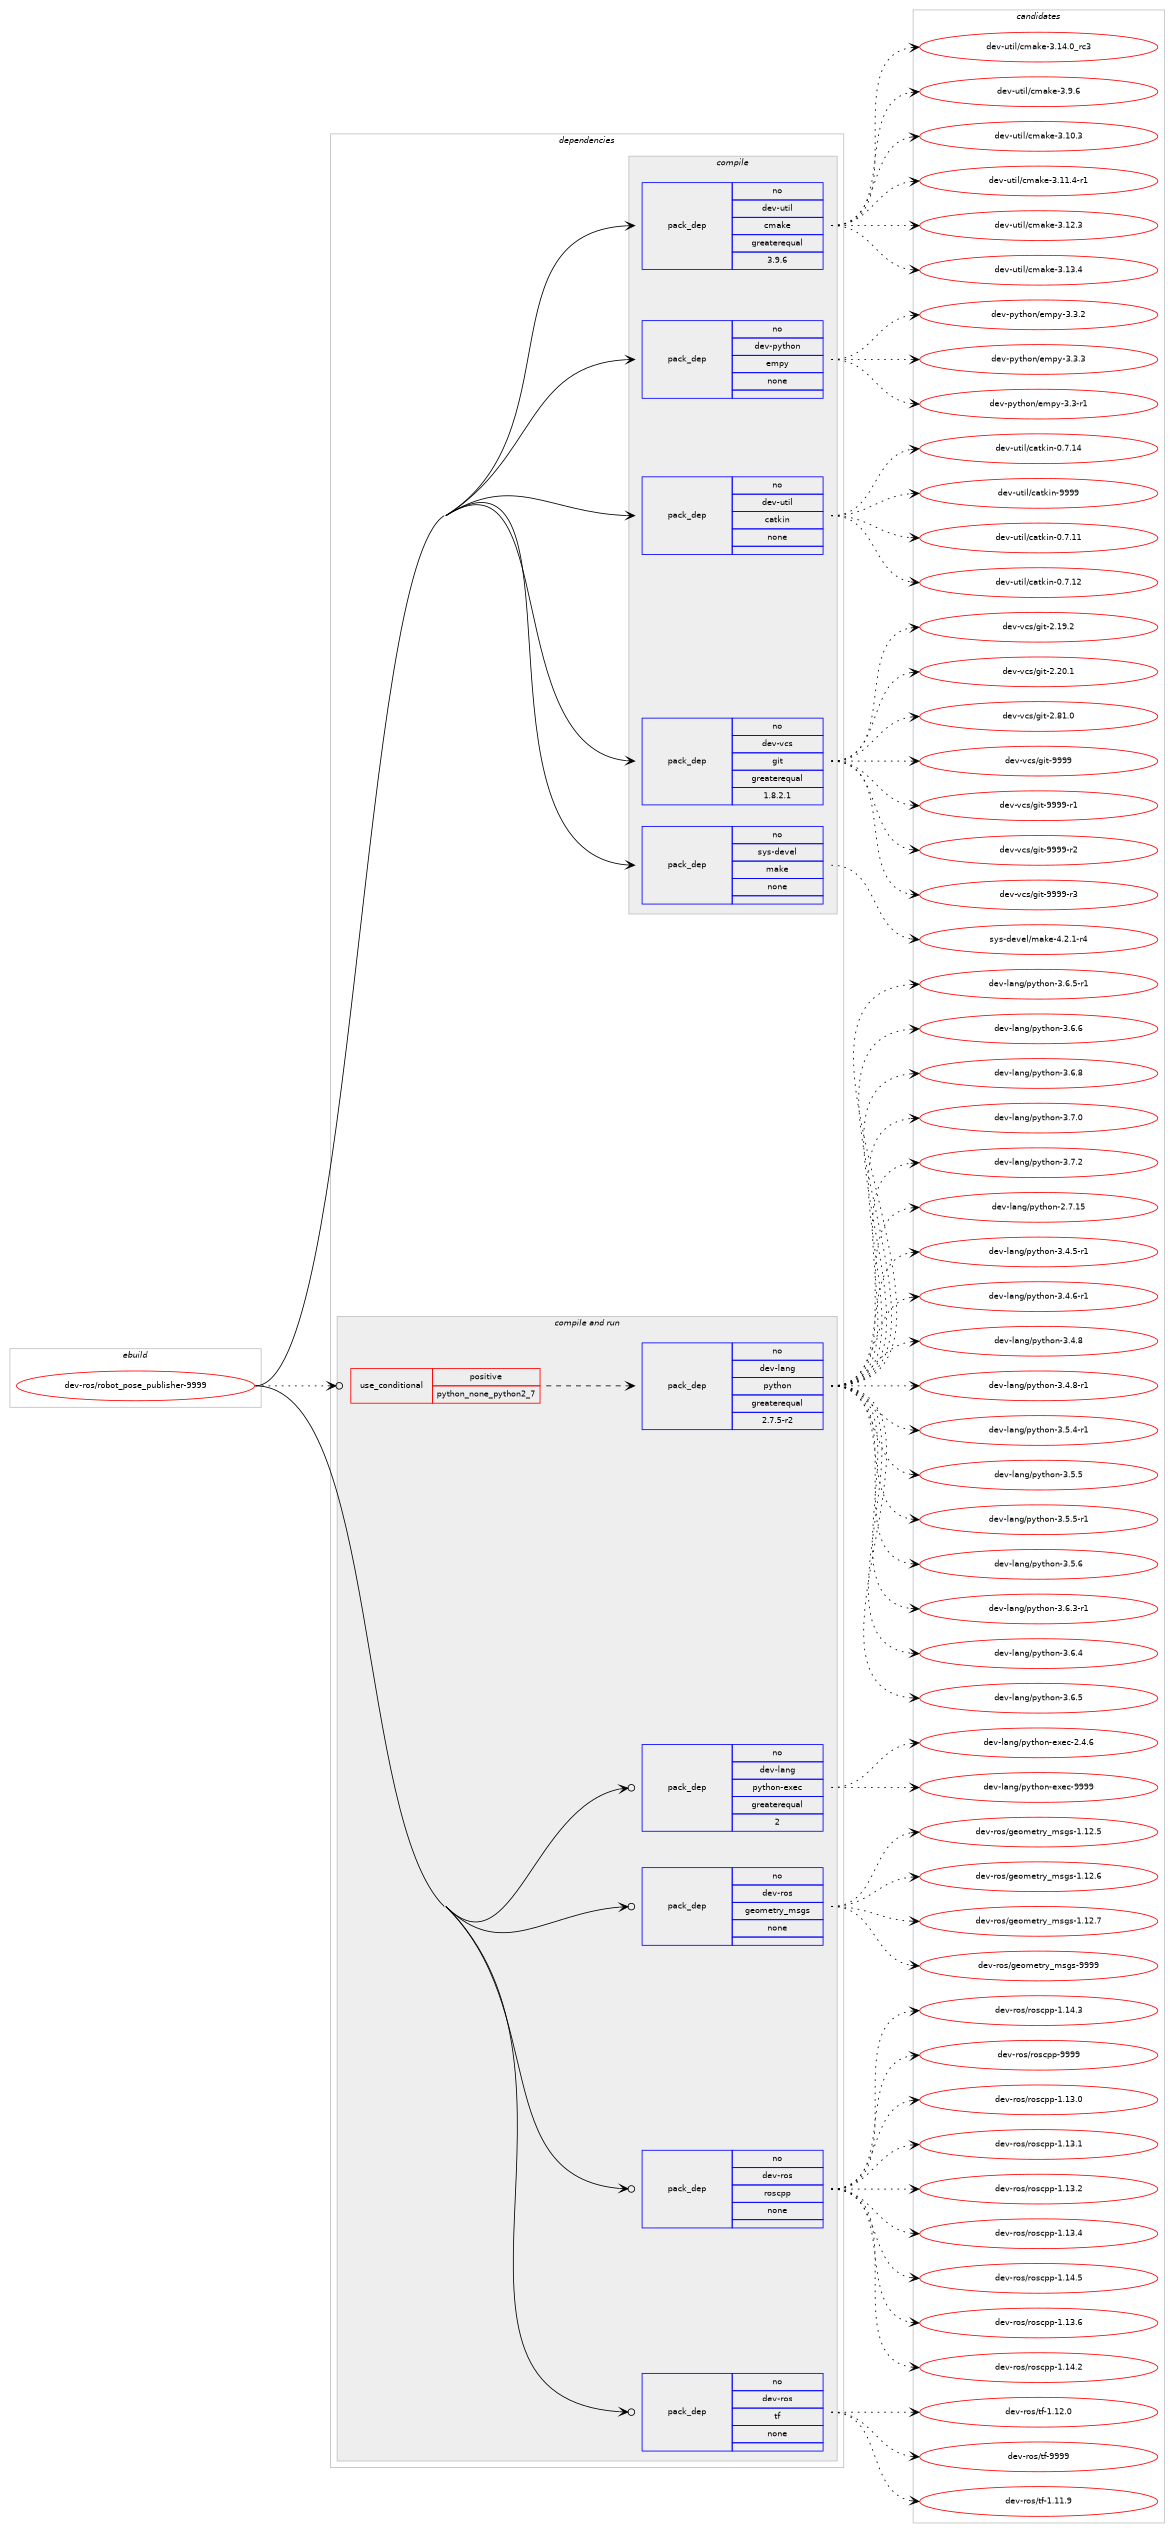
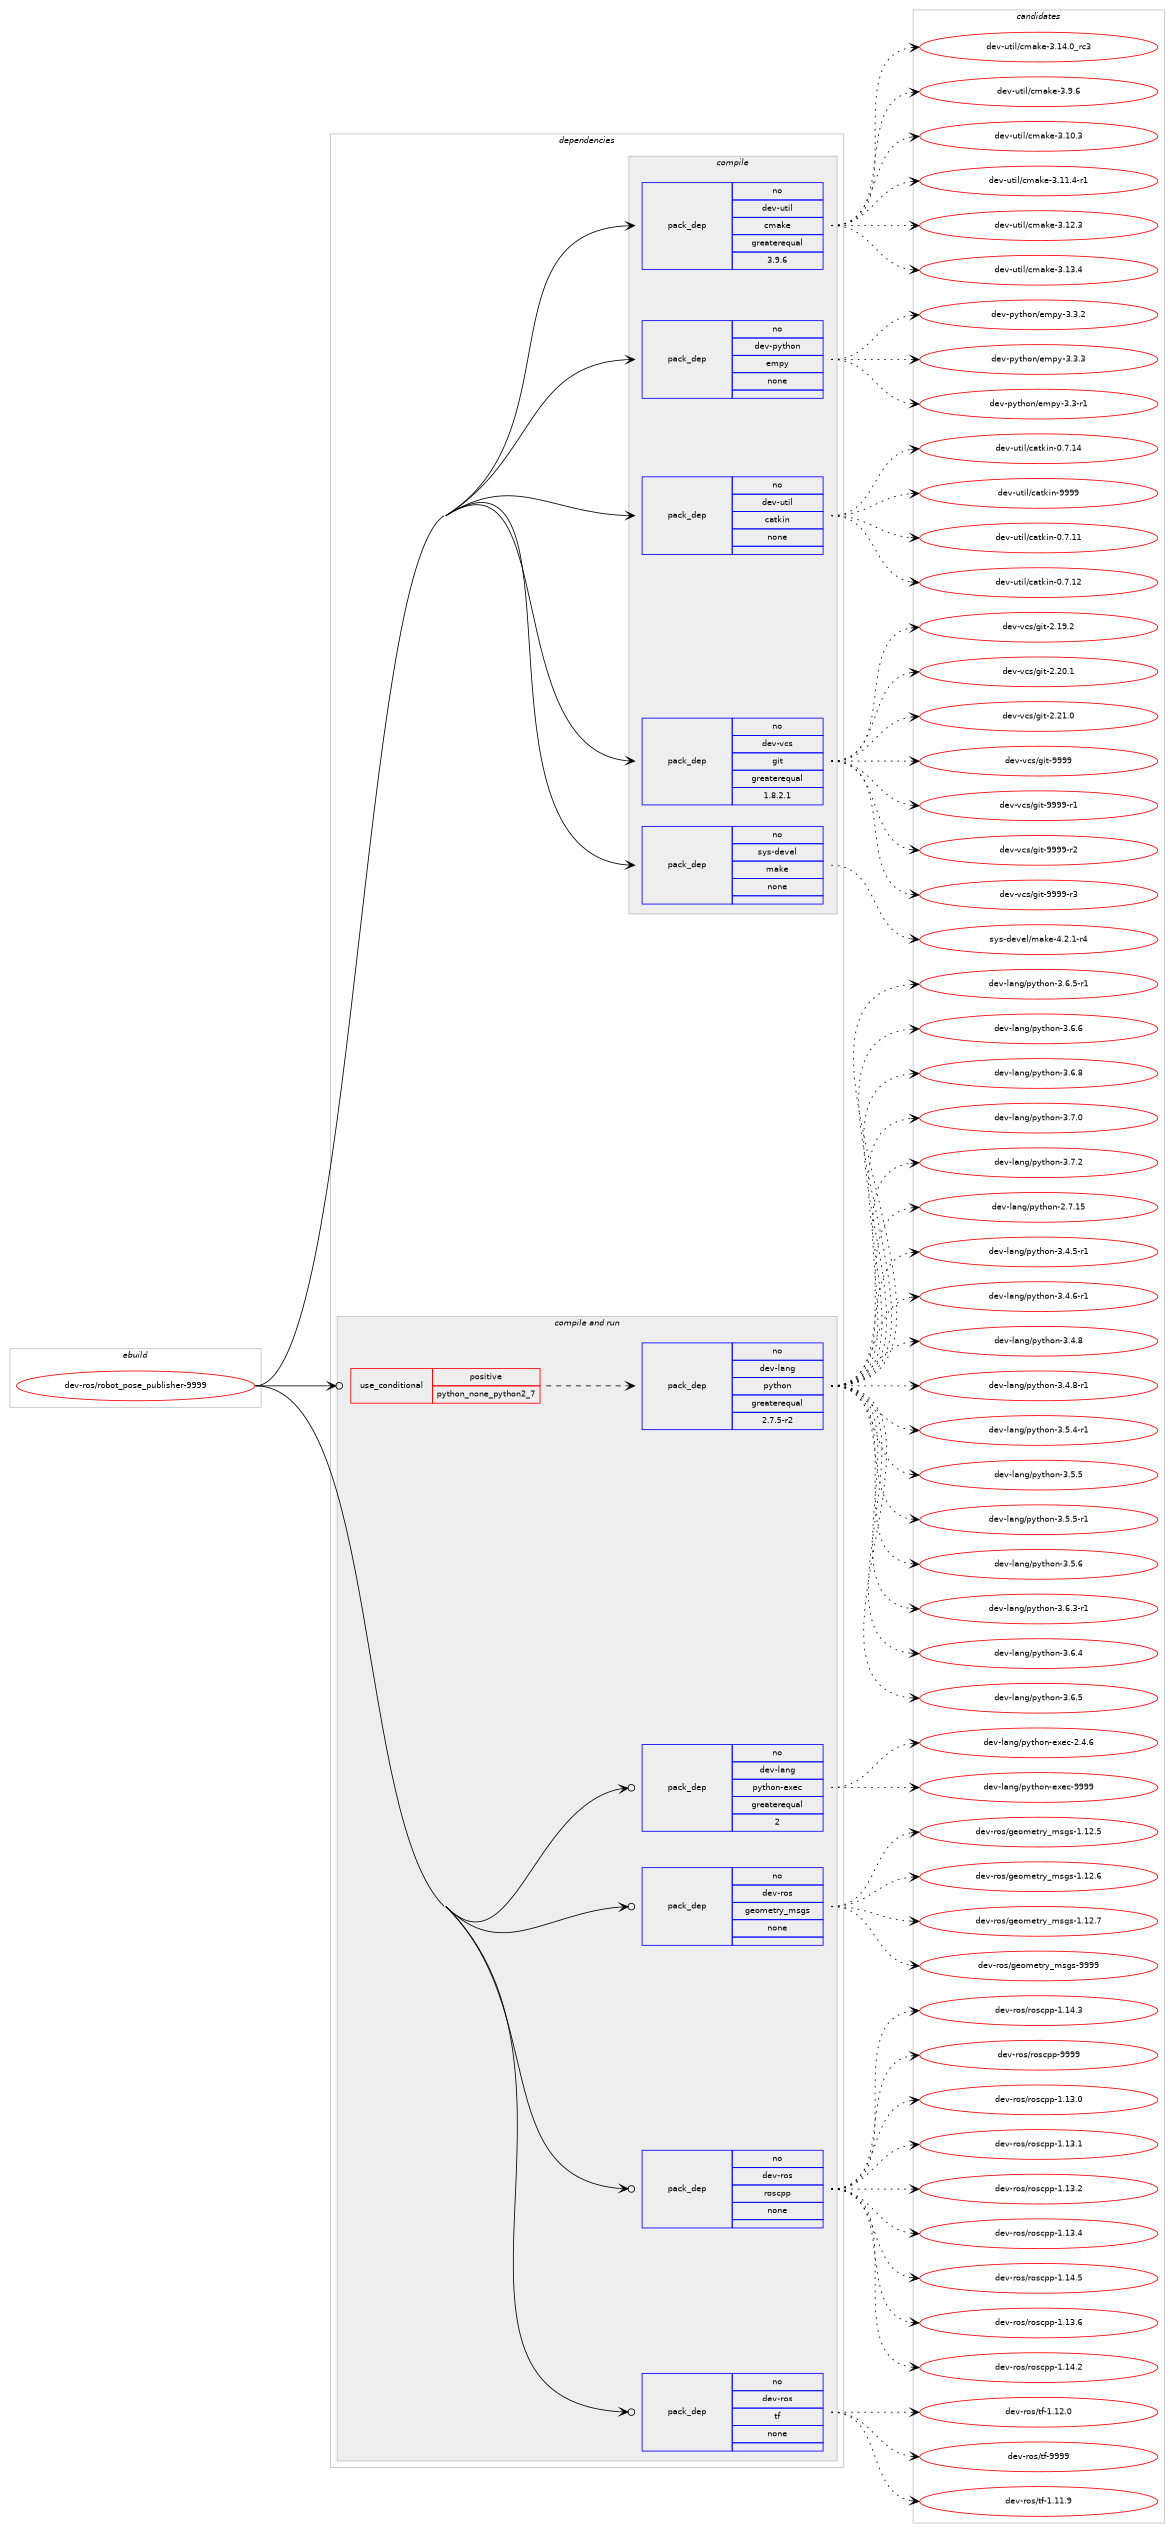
node "dev-vcs/git-2.81.0": label "dev-vcs/git-2.81.0" -> "dev-vcs/git-2.21.0"
edge "dev-ros/robot_pose_publisher-9999" -> "use_conditional": style dotted -> solid
